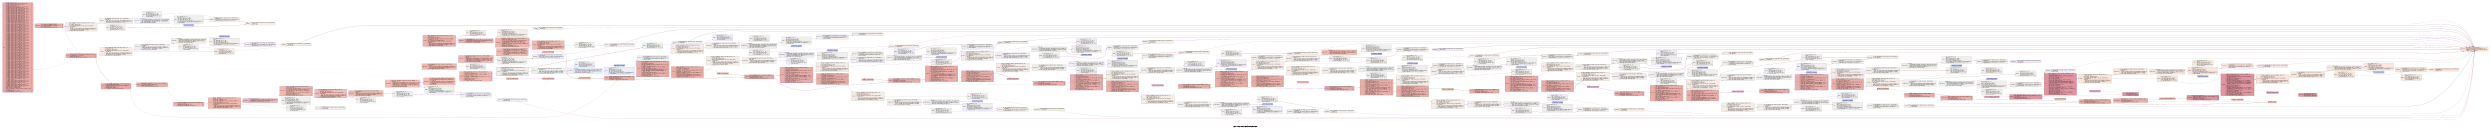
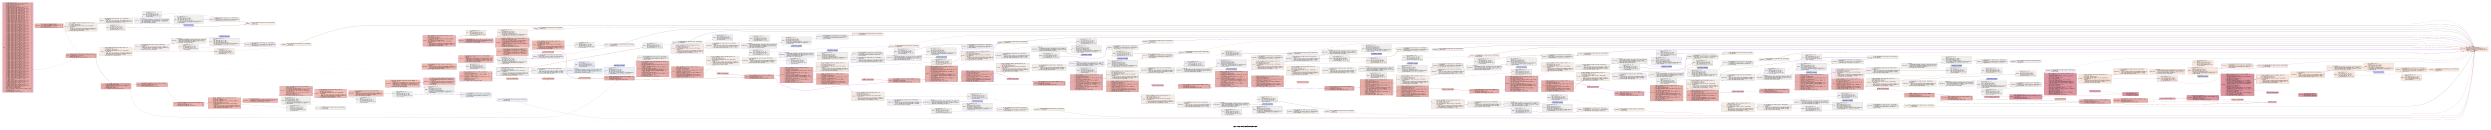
node "invoke.cont324:": fillcolor #e36c5570 -> #e0dbd870
